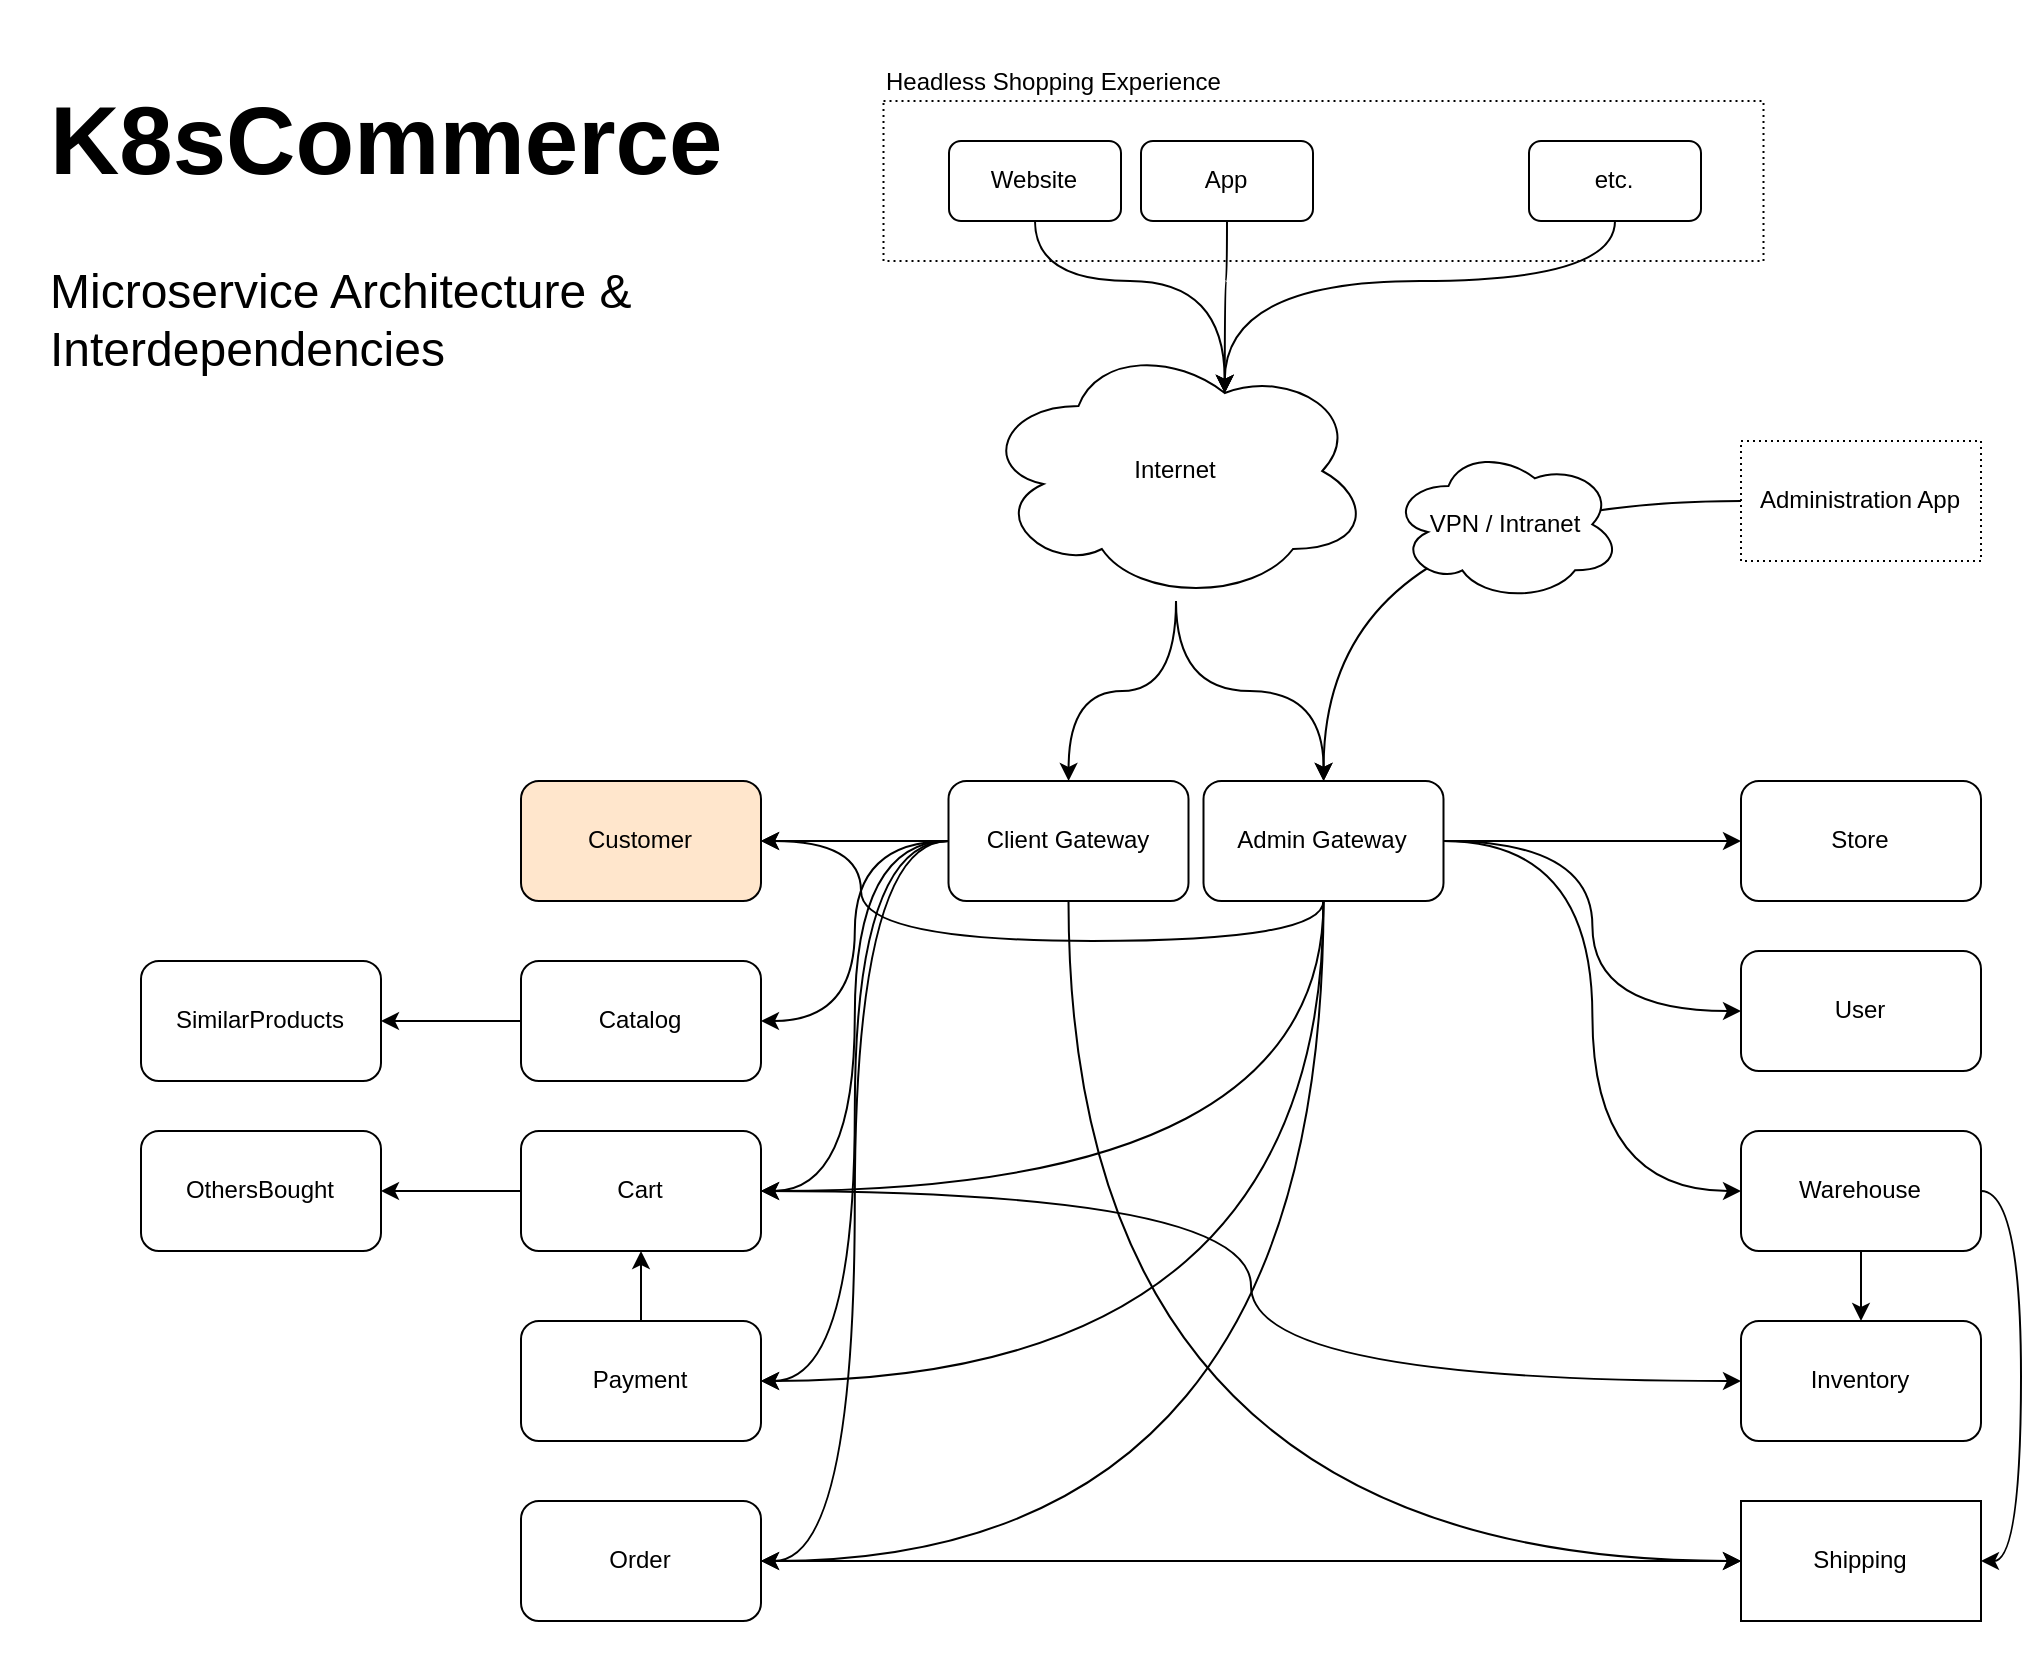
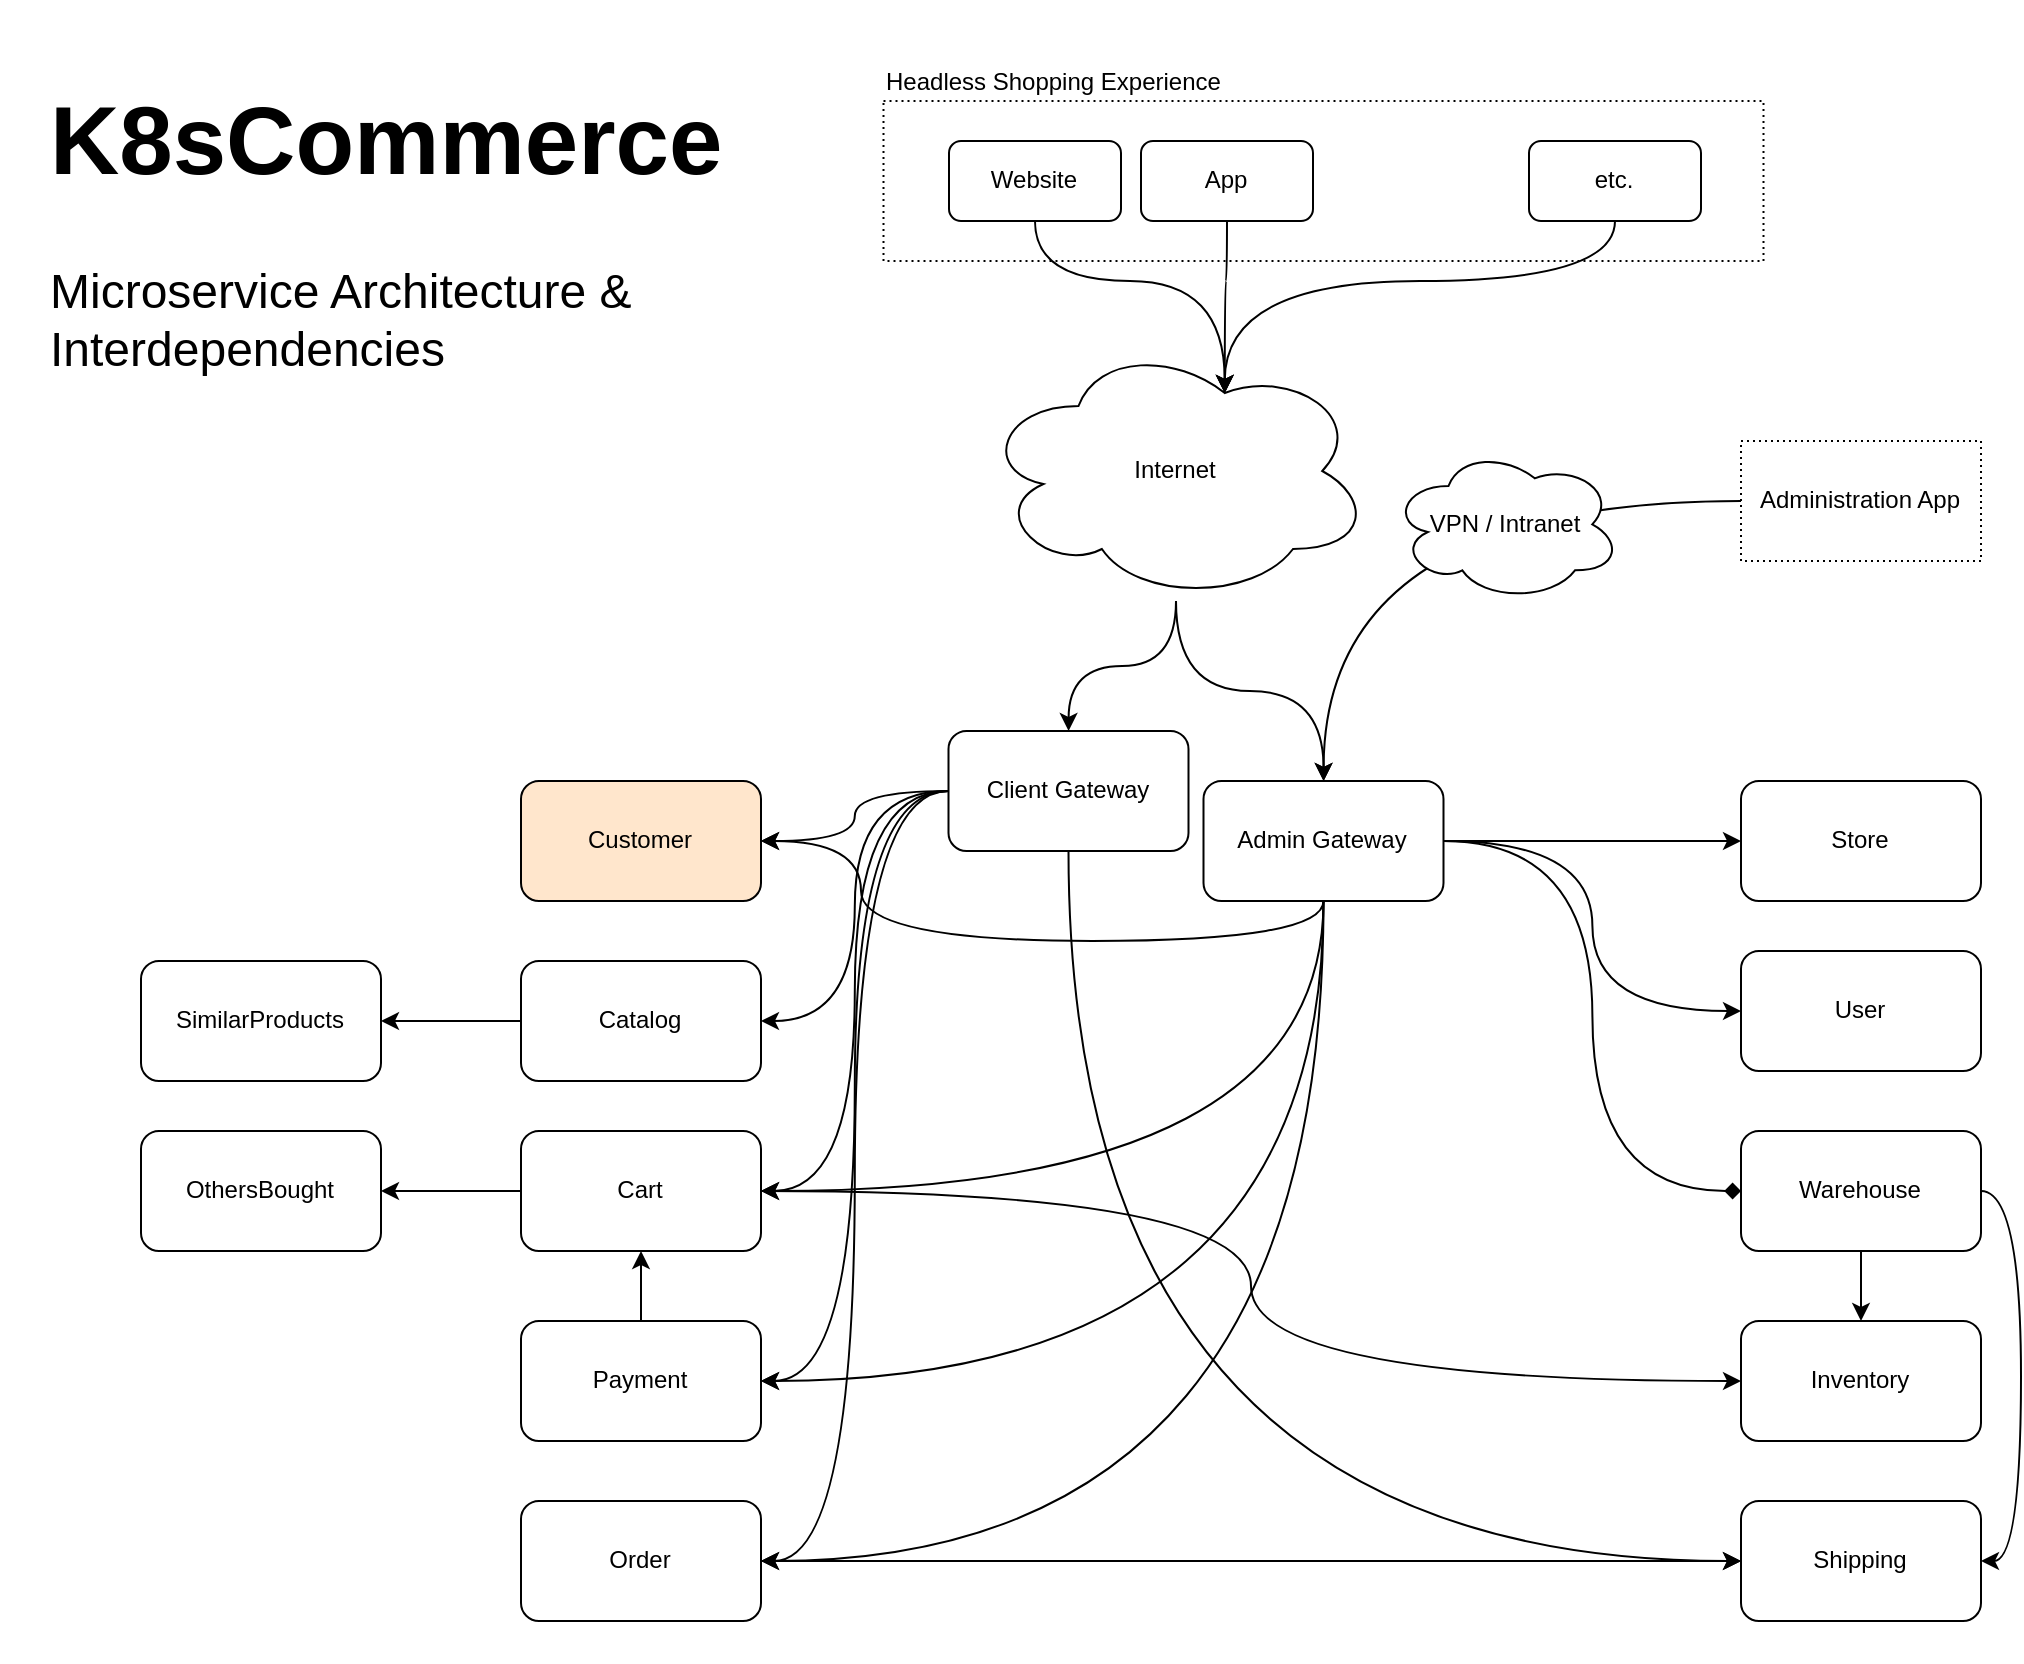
node "Client Gateway": moved (1069, 841) -> (1069, 791)
edge "Admin Gateway" -> "Warehouse": arrowhead classic -> diamond
node "Shipping": shape rectangle -> rounded rectangle
